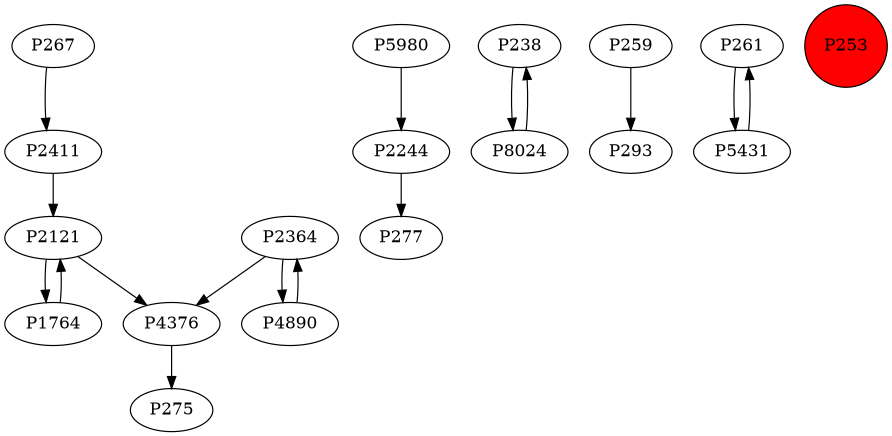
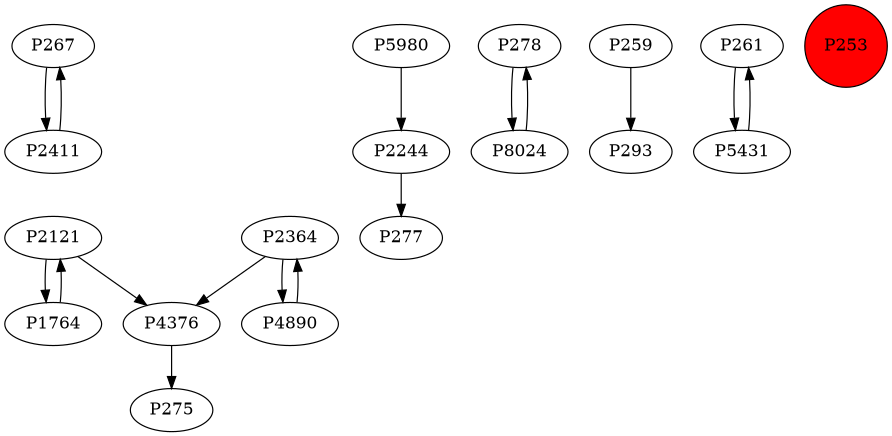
node "P238": label "P238" -> "P278"
edge "P2411" -> "P2121": now "P2411" -> "P267"
